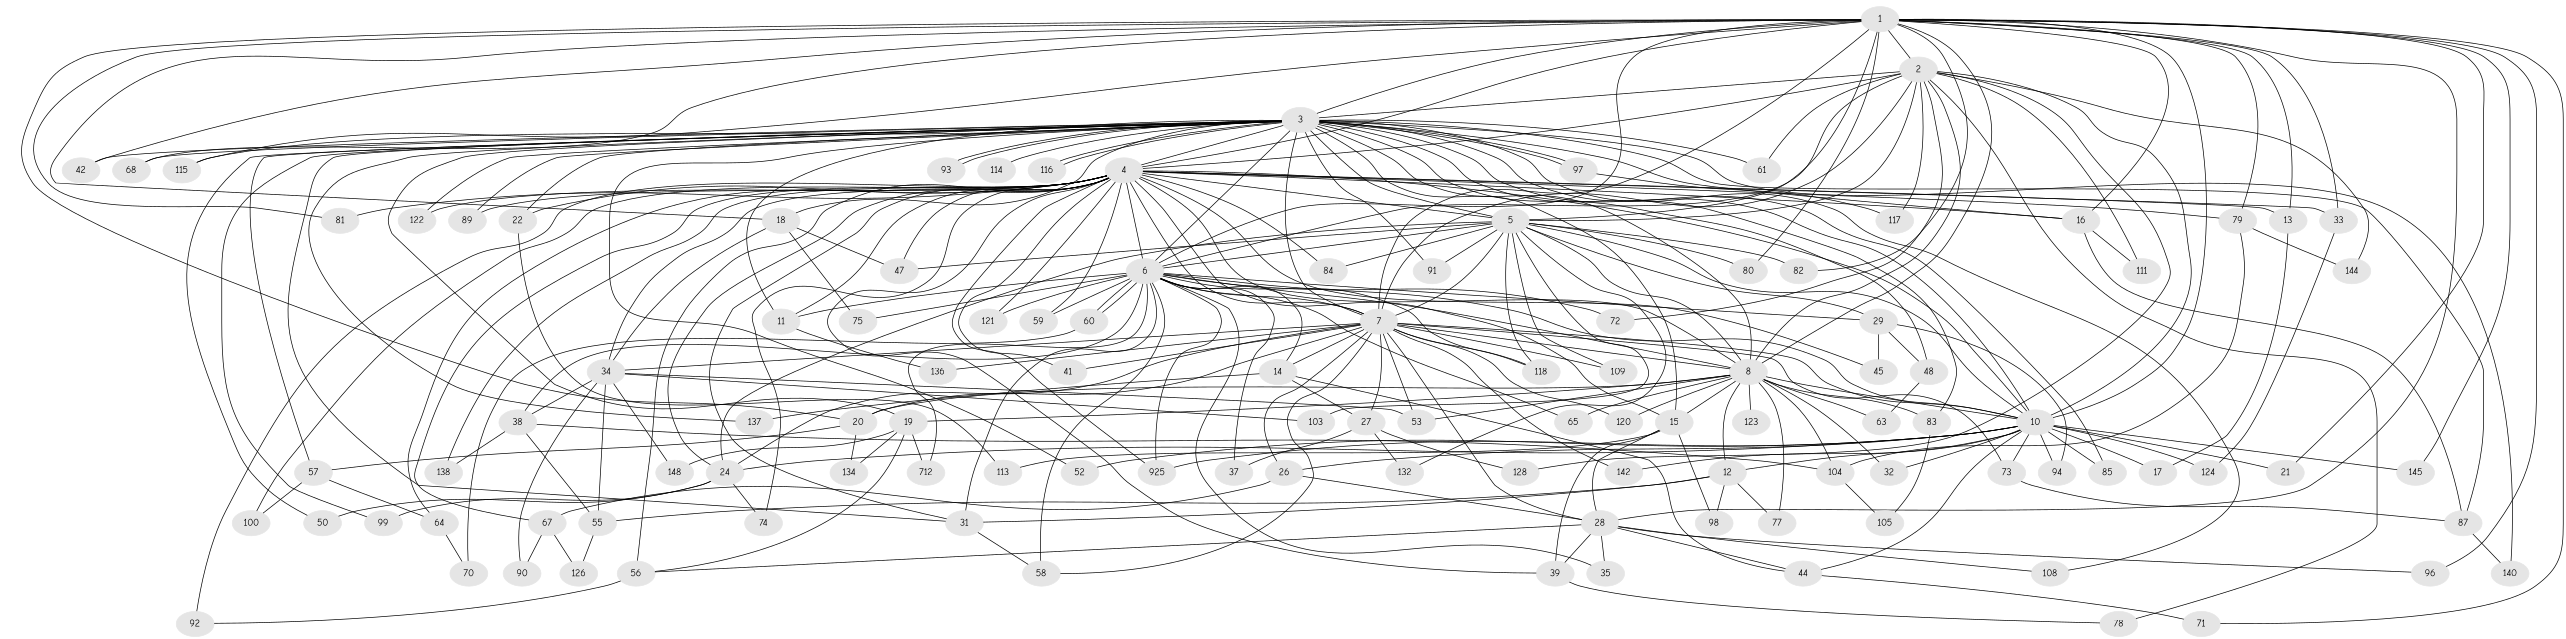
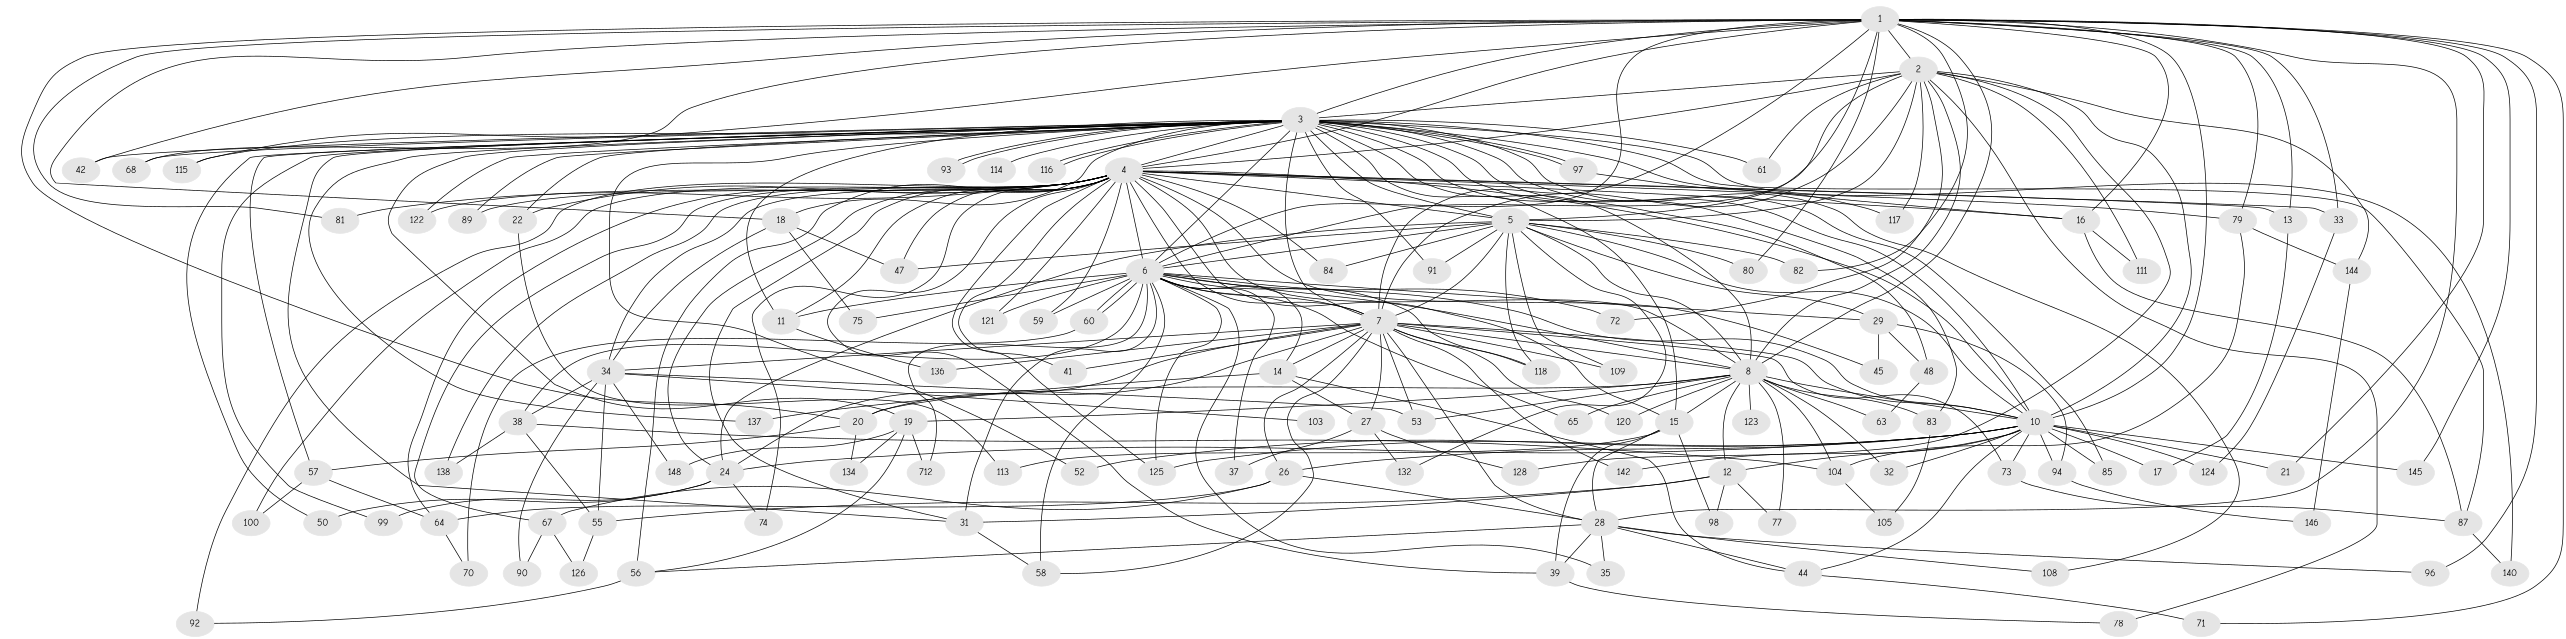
edge "5" -- "103": removed
node "925": label "925" -> "125"
edge "26" -- "64": added
node "146": added
